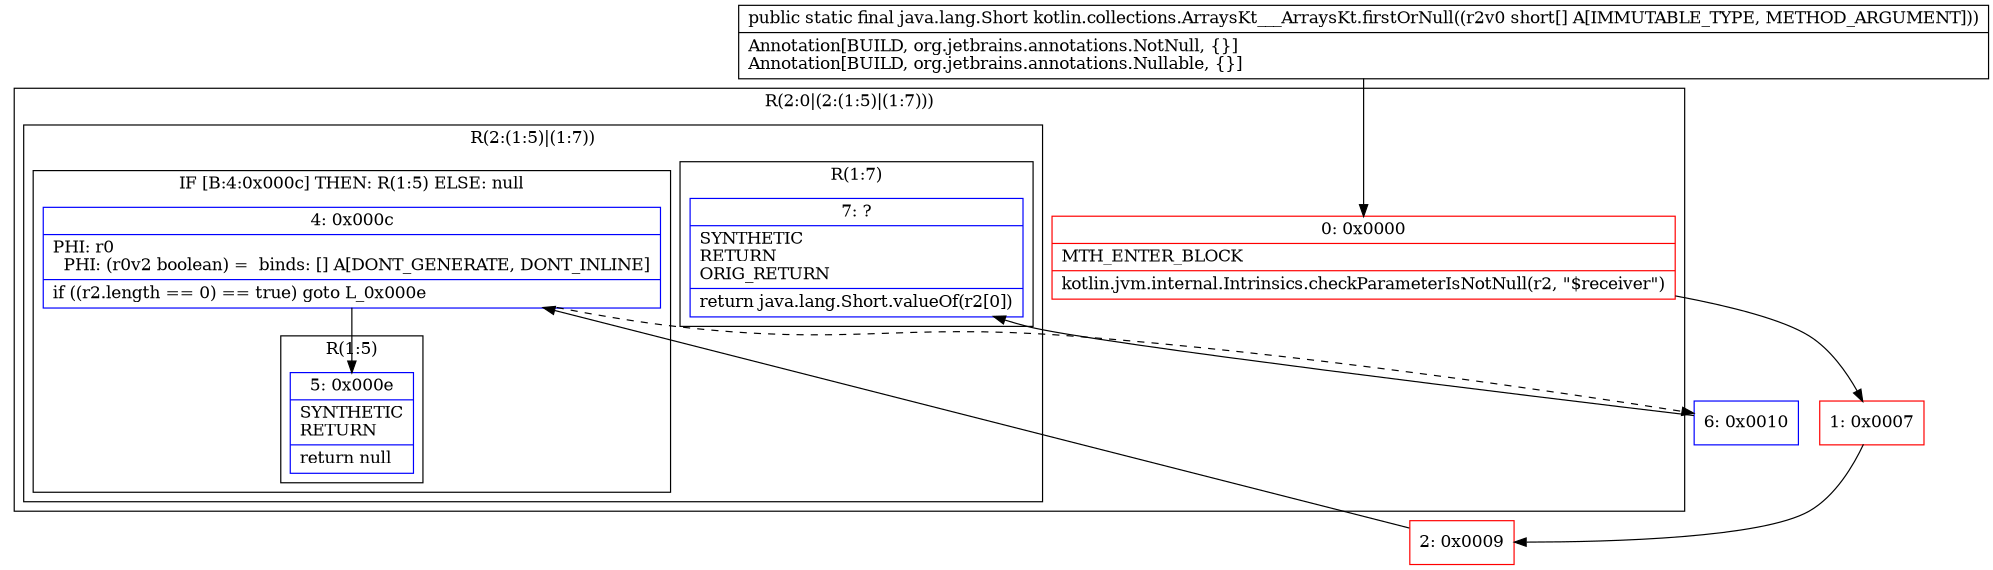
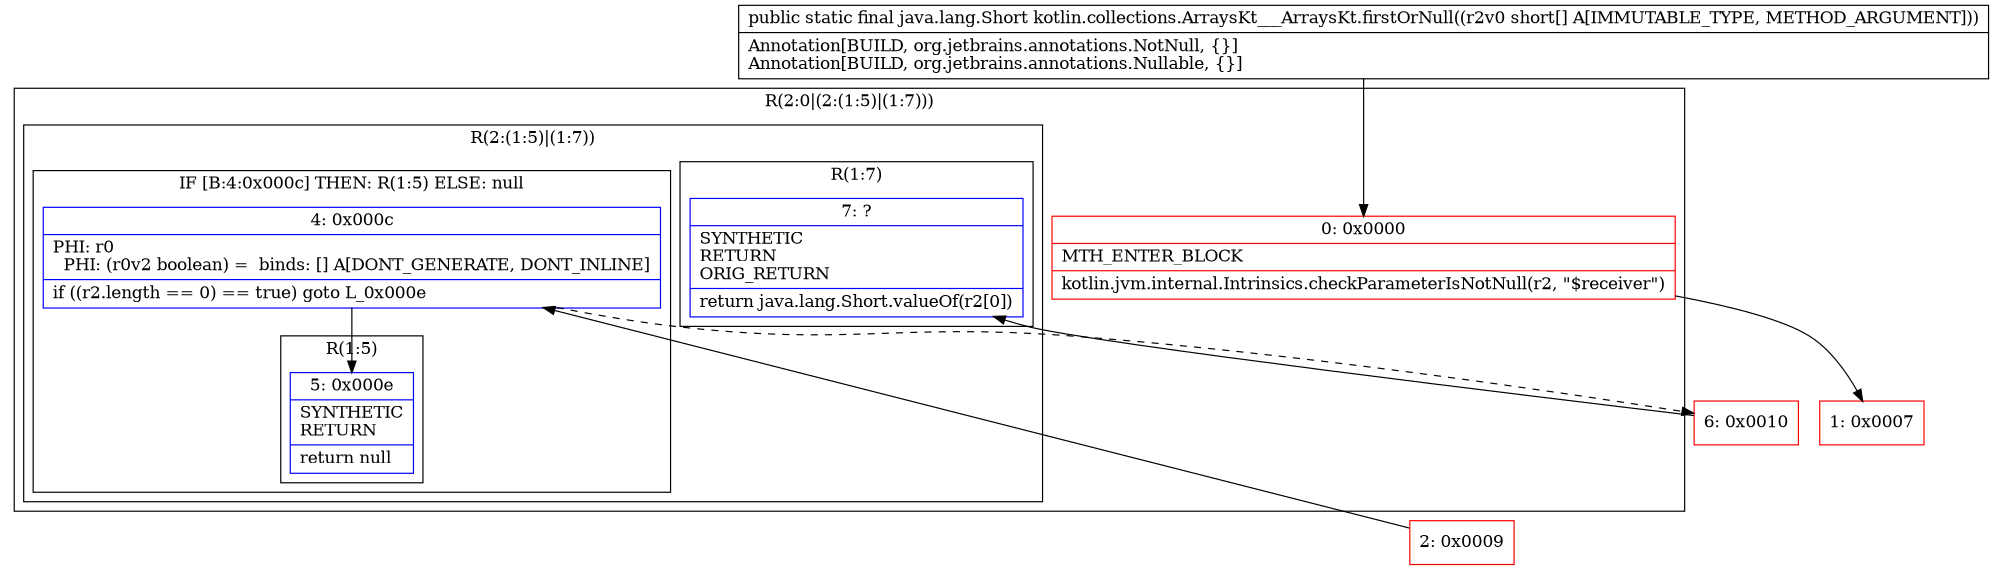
node "6: 0x0010": color blue -> red
edge "1: 0x0007" -> "2: 0x0009": removed
